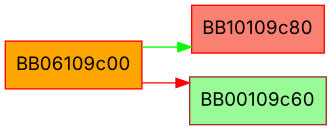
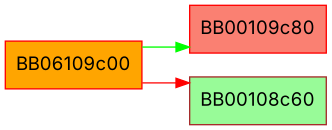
node "BB10109c80": label "BB10109c80" -> "BB00109c80"
node "BB00109c60": label "BB00109c60" -> "BB00108c60"
